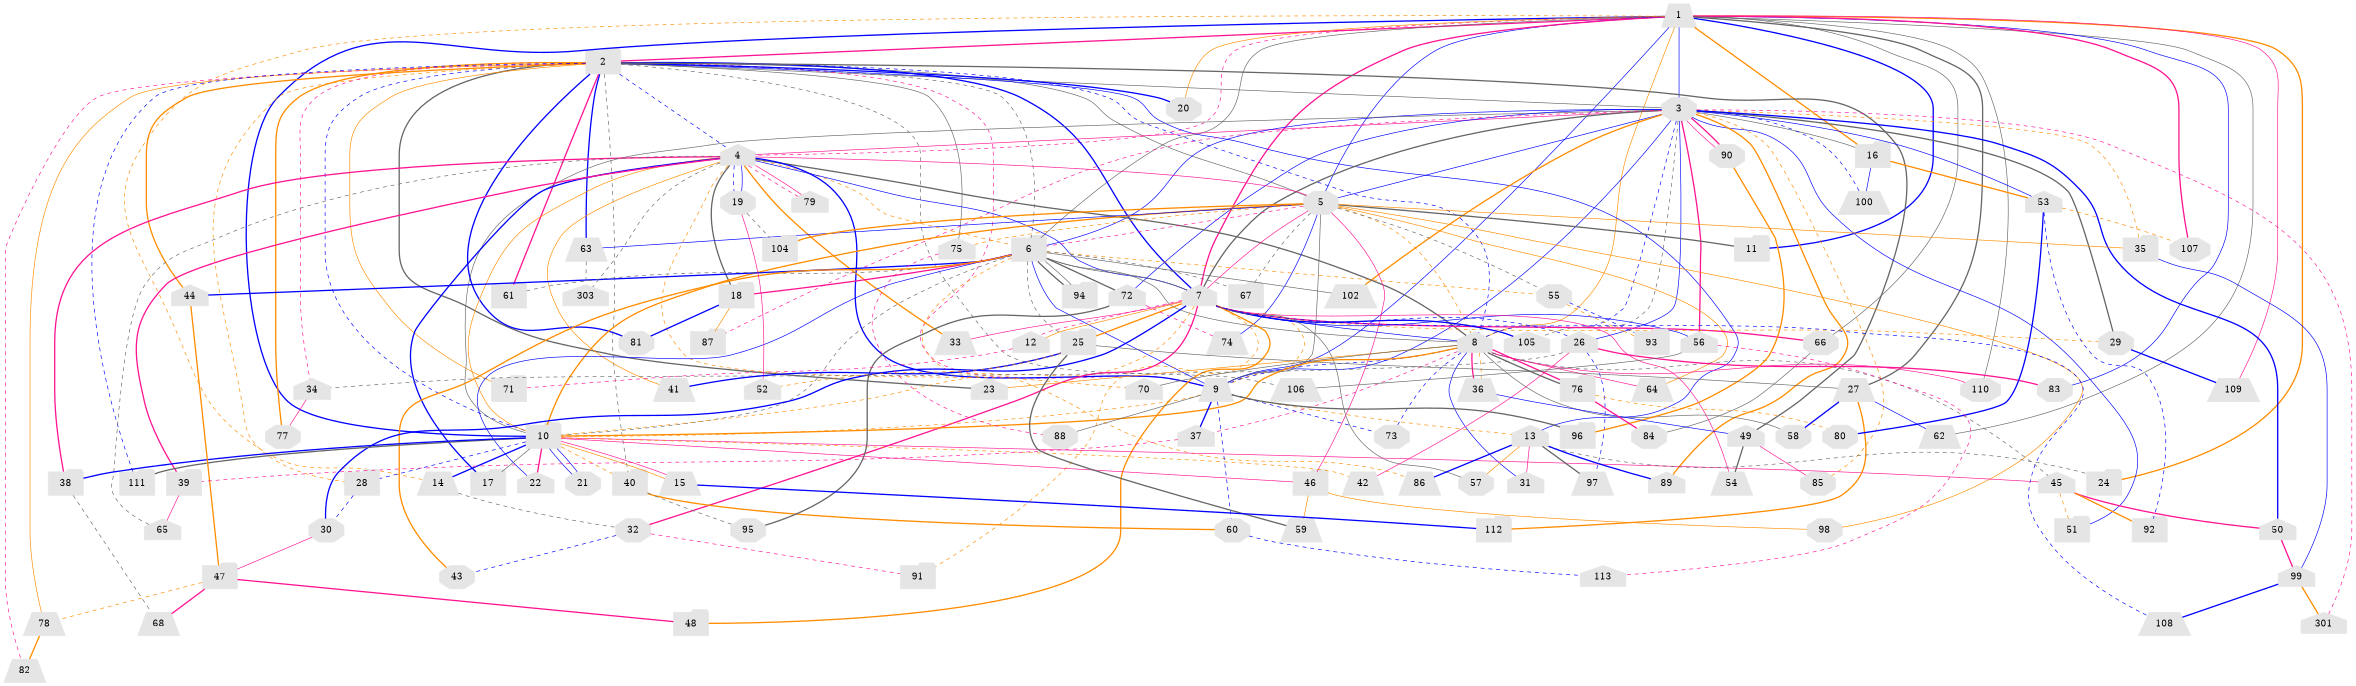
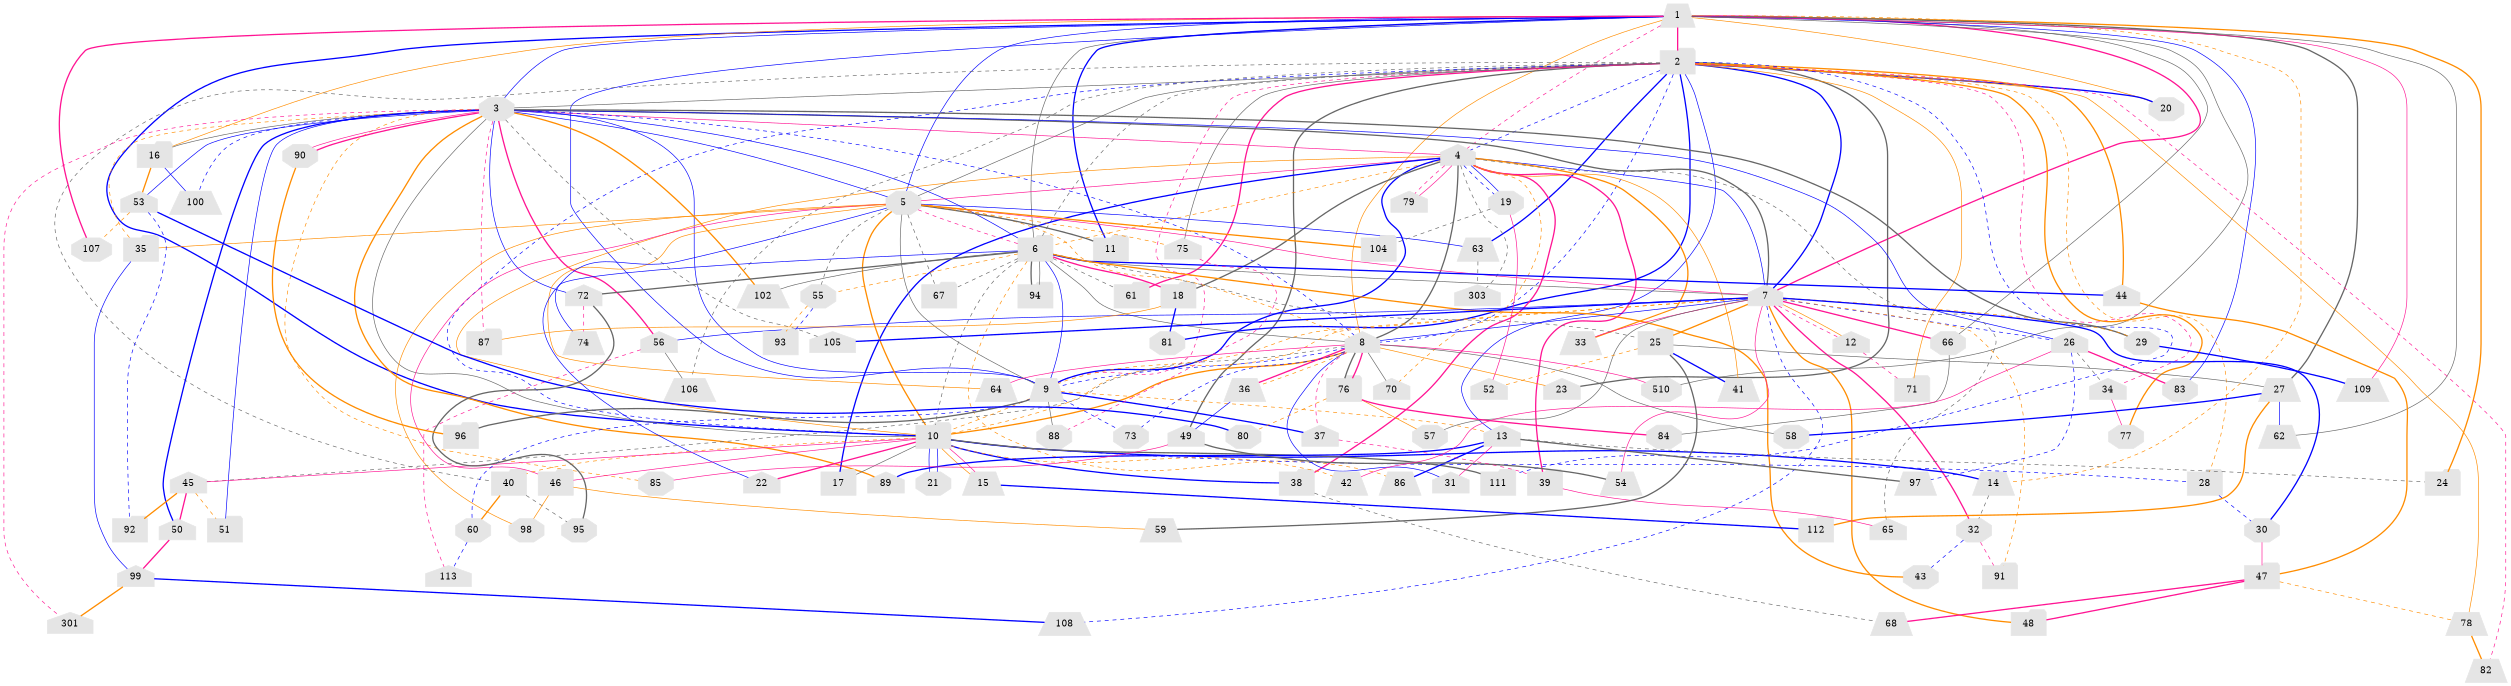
edge "1" -- "16": style bold -> solid
node "110": label "110" -> "510"
edge "13" -- "57": now "76" -- "57"
